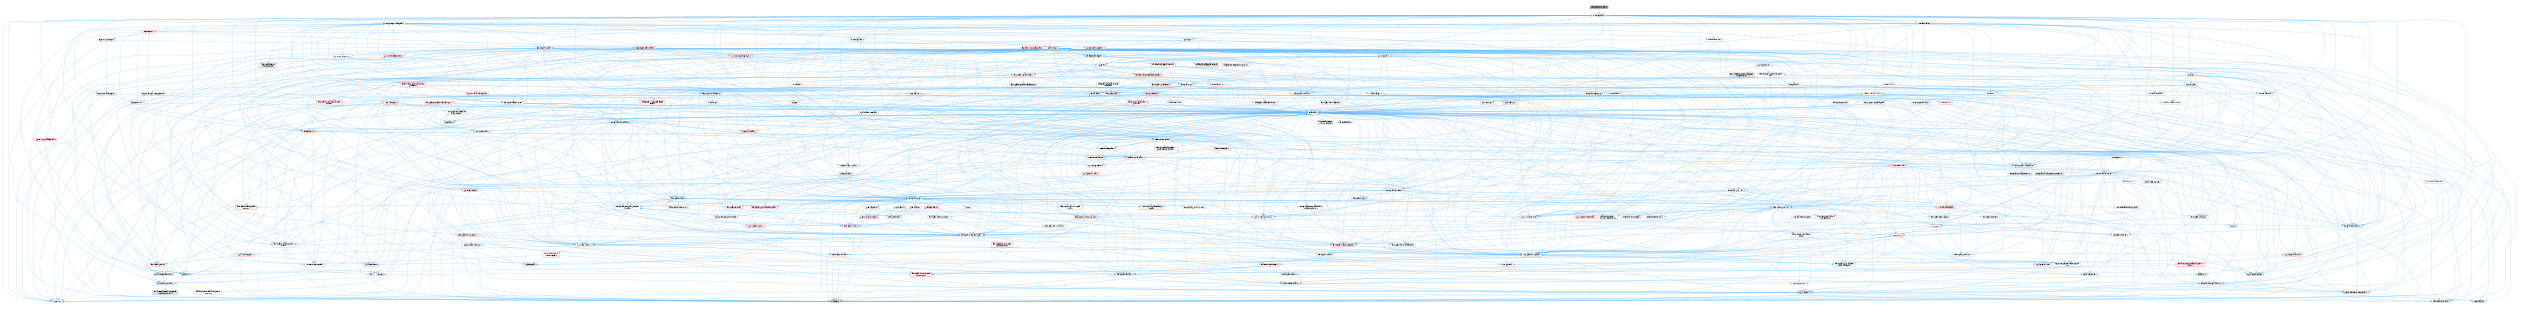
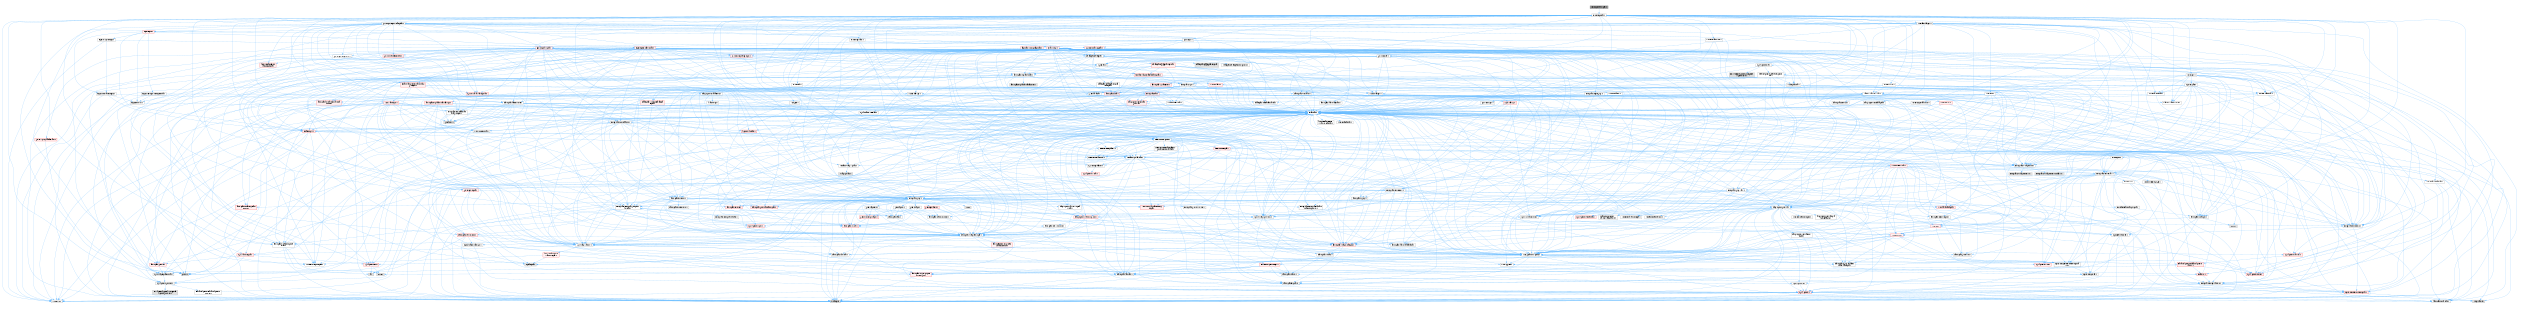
node "Math/Heapify.h": label "Math/Heapify.h" -> "Algo/Heapify.h"
node "Templates/IsSigned.h": removed
